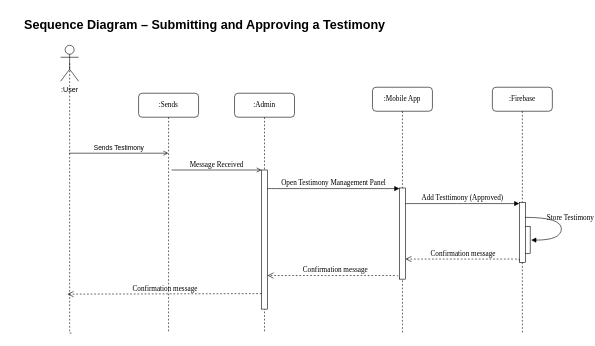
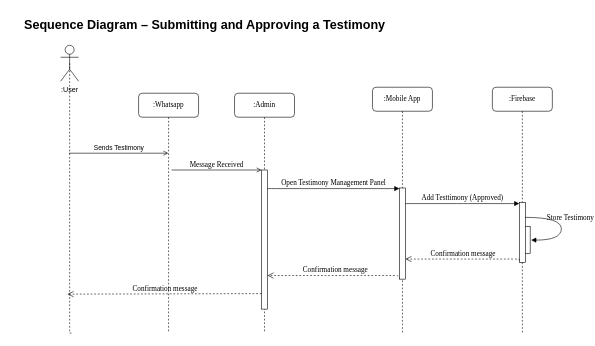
node ":Sends": label ":Sends" -> ":Whatsapp"
